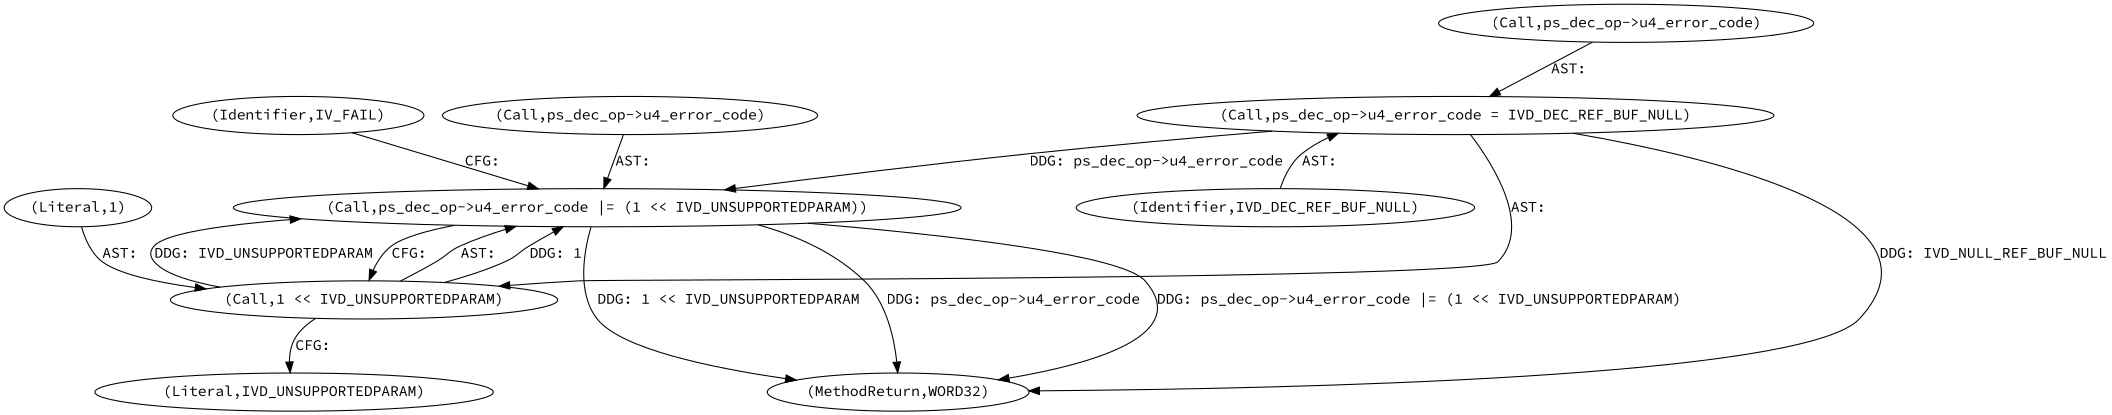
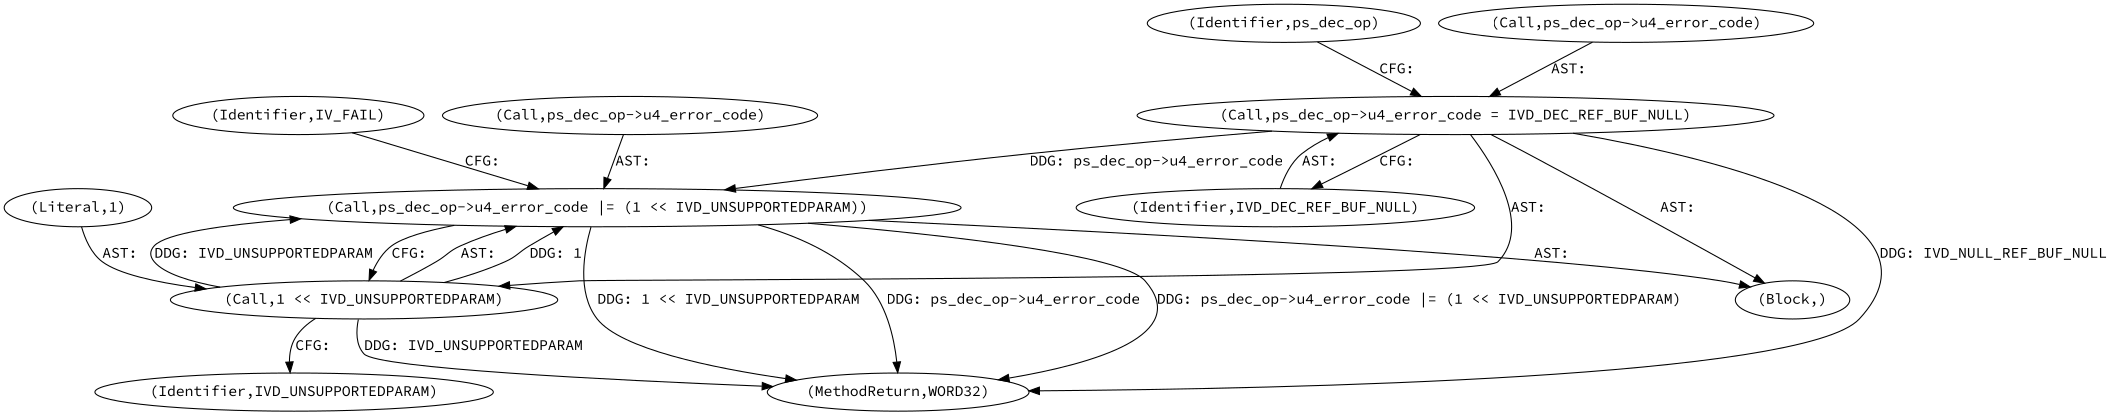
node "(Identifier,ps_dec_op)": added
edge "(Call,ps_dec_op->u4_error_code = IVD_DEC_REF_BUF_NULL)" -> "(Identifier,IVD_DEC_REF_BUF_NULL)": added, label "CFG:"
node "(Block,)": added
edge "(Call,1 << IVD_UNSUPPORTEDPARAM)" -> "(MethodReturn,WORD32)": added, label "DDG: IVD_UNSUPPORTEDPARAM"
node "(Literal,IVD_UNSUPPORTEDPARAM)": label "(Literal,IVD_UNSUPPORTEDPARAM)" -> "(Identifier,IVD_UNSUPPORTEDPARAM)"
